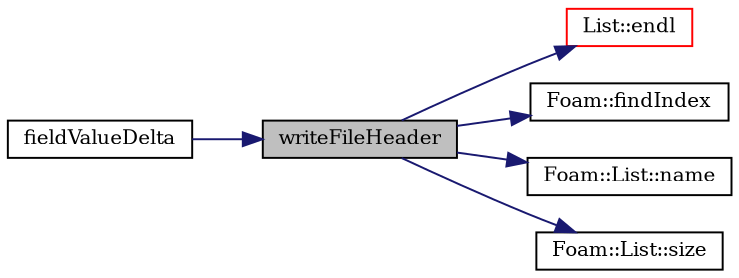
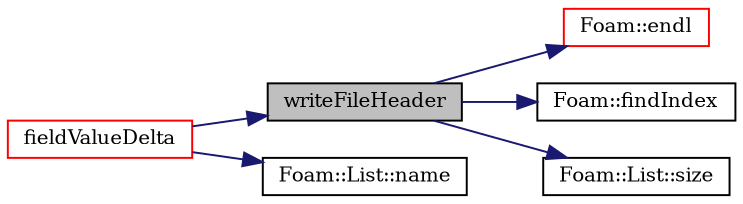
node "List::endl": label "List::endl" -> "Foam::endl"
node "fieldValueDelta": color black -> red
edge "writeFileHeader" -> "Foam::List::name": now "fieldValueDelta" -> "Foam::List::name"
